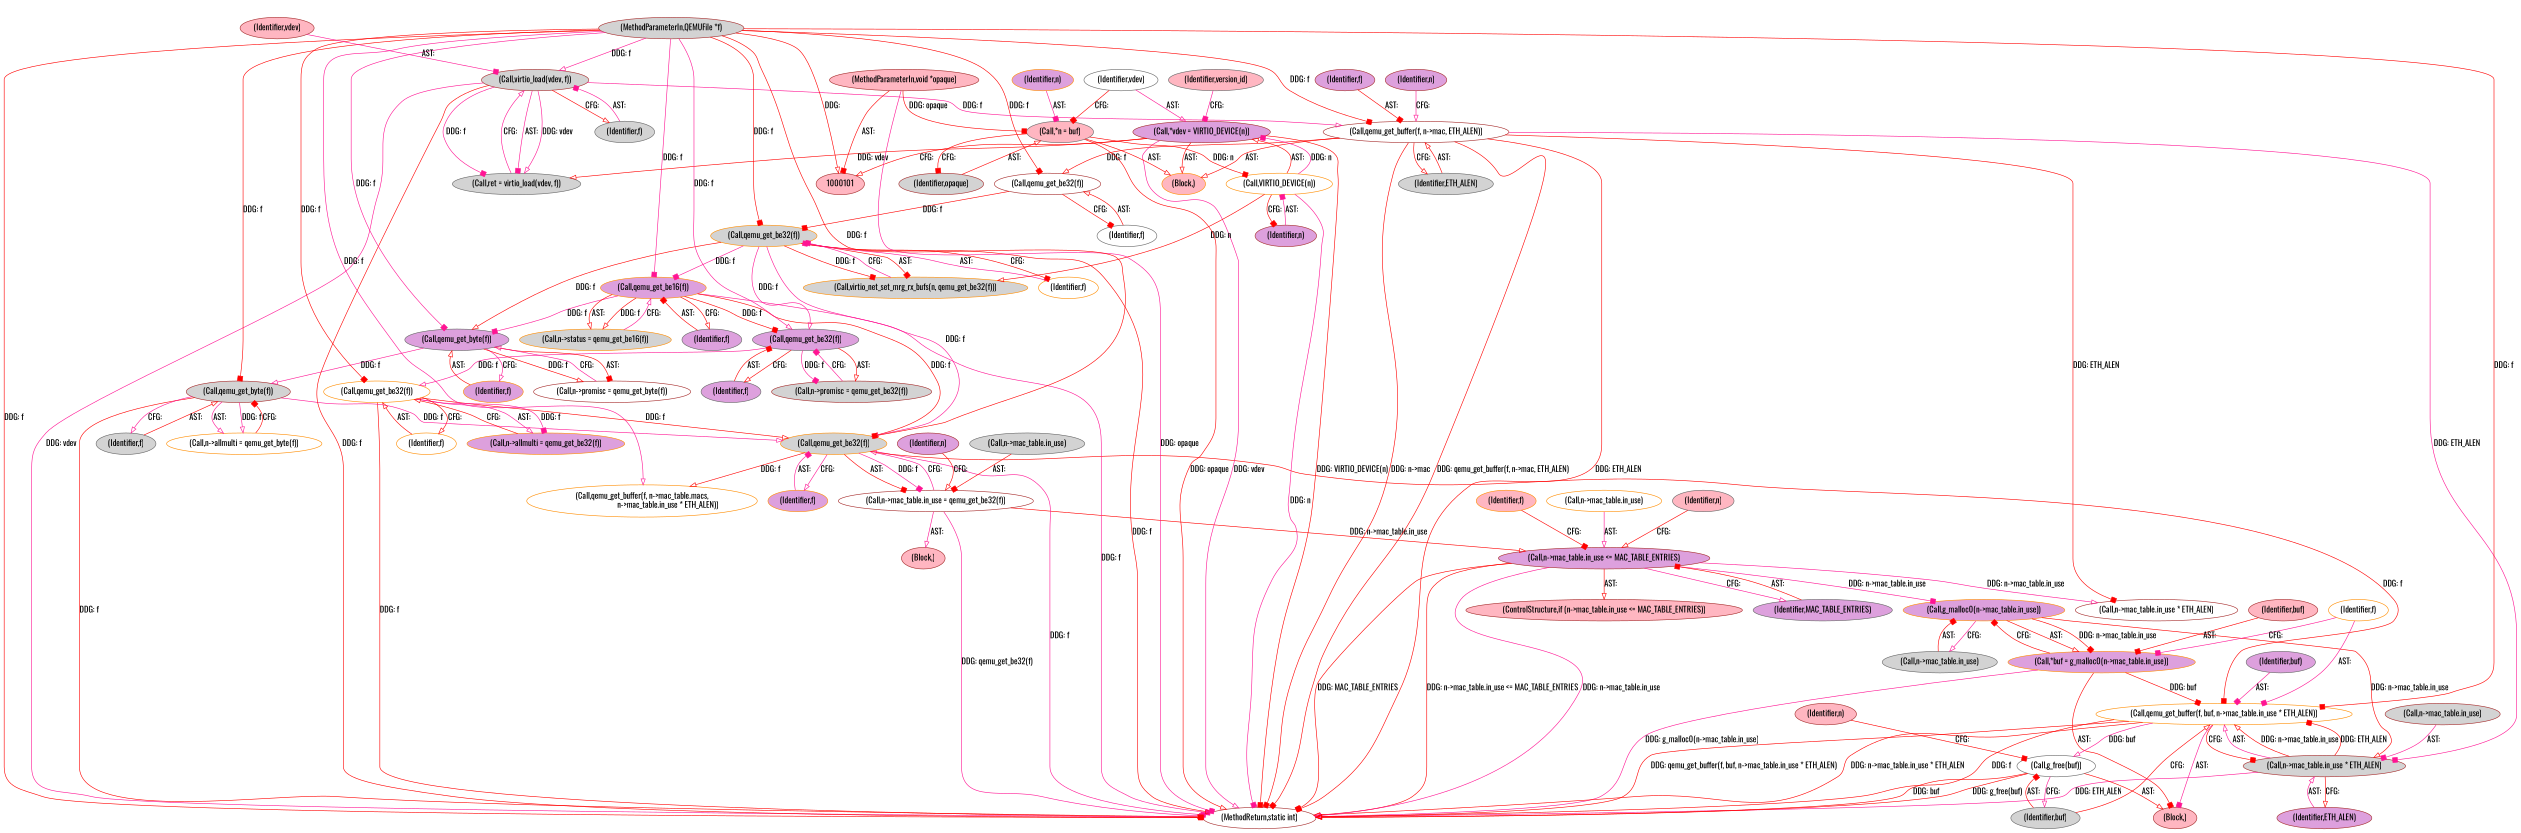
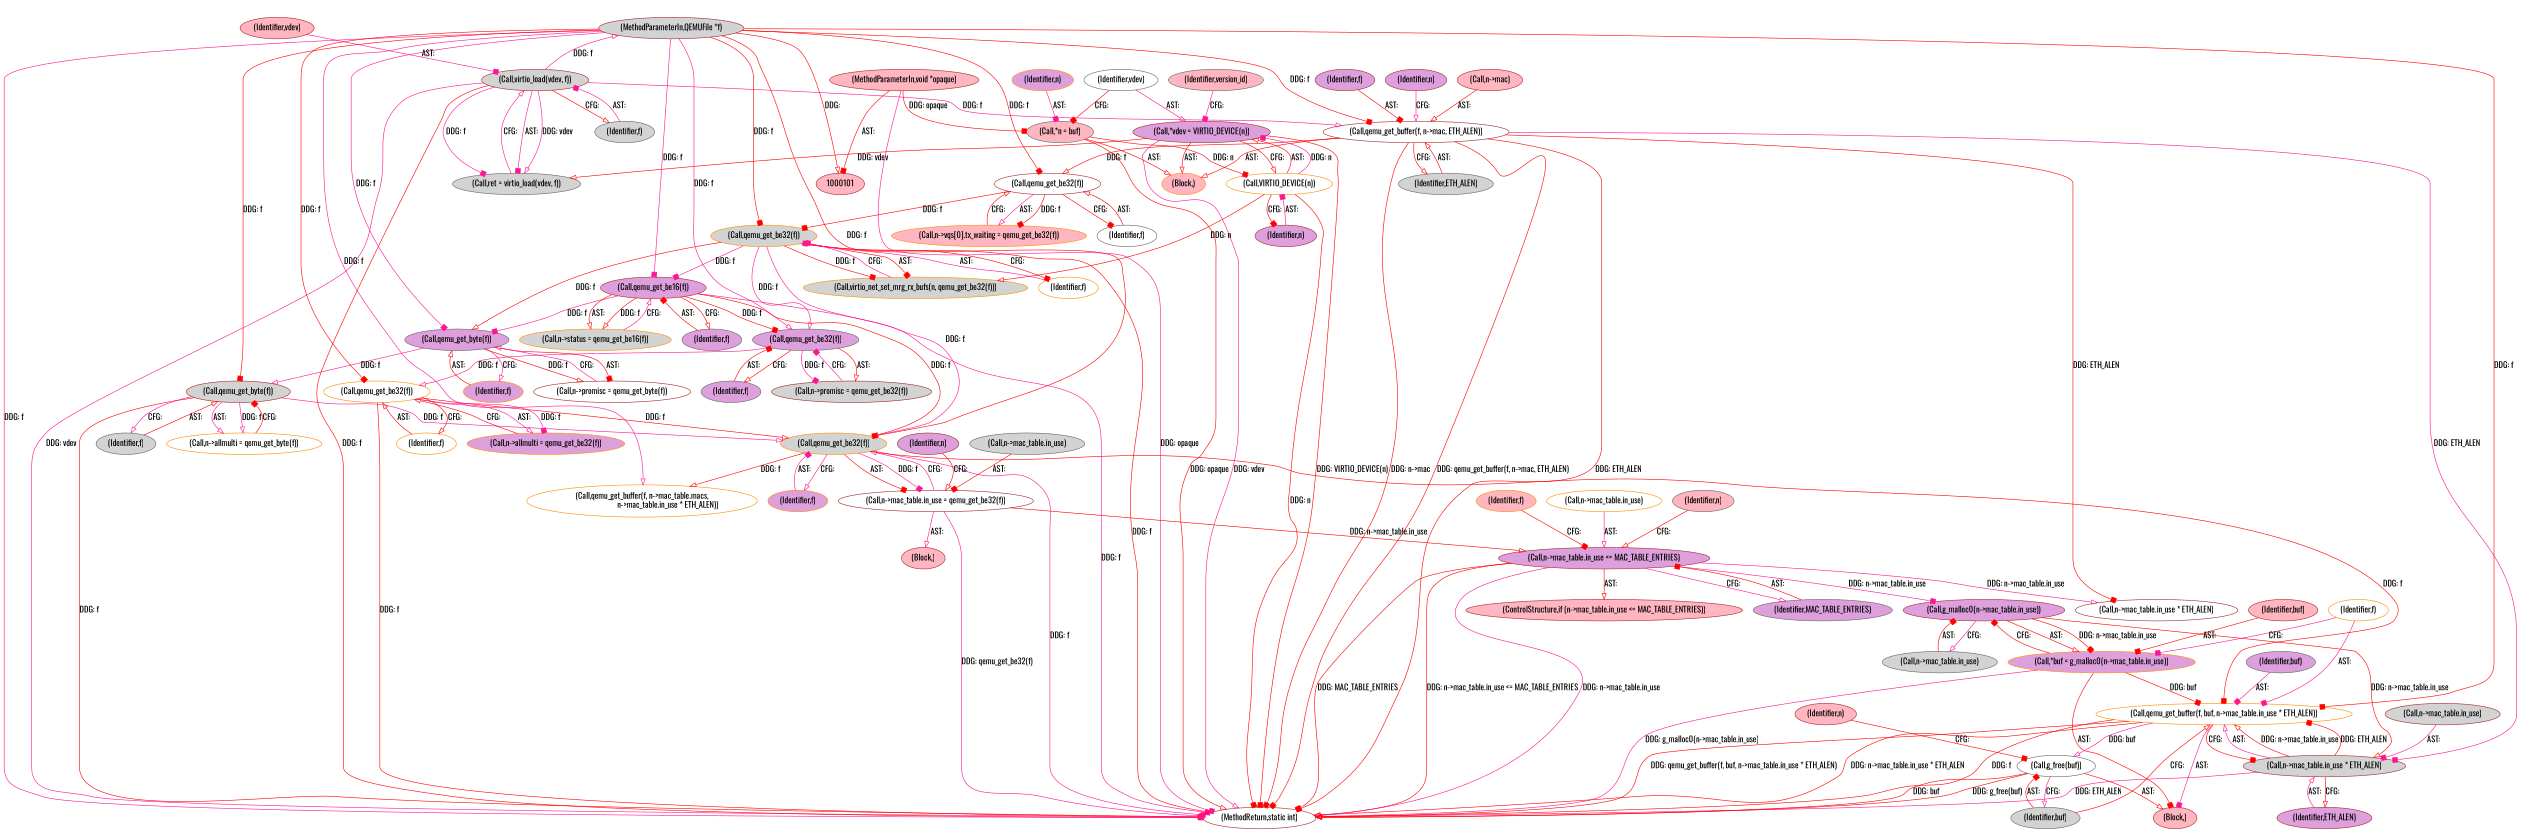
edge "(MethodParameterIn,QEMUFile *f)" -> "(Call,virtio_load(vdev, f))": reversed
node "(Call,n->mac)": added
edge "(Call,*vdev = VIRTIO_DEVICE(n))" -> "1000101": now "(Call,*vdev = VIRTIO_DEVICE(n))" -> "(Call,VIRTIO_DEVICE(n))"
node "(Identifier,opaque)": removed
node "(Call,n->vqs[0].tx_waiting = qemu_get_be32(f))": added
node "(Call,qemu_get_be16(f))": color darkorange -> brown
edge "(Call,VIRTIO_DEVICE(n))" -> "(MethodReturn,static int)": color deeppink -> red
node "(Call,g_malloc0(n->mac_table.in_use))": color darkorange -> brown
edge "(MethodParameterIn,QEMUFile *f)" -> "(MethodReturn,static int)": color red -> deeppink
